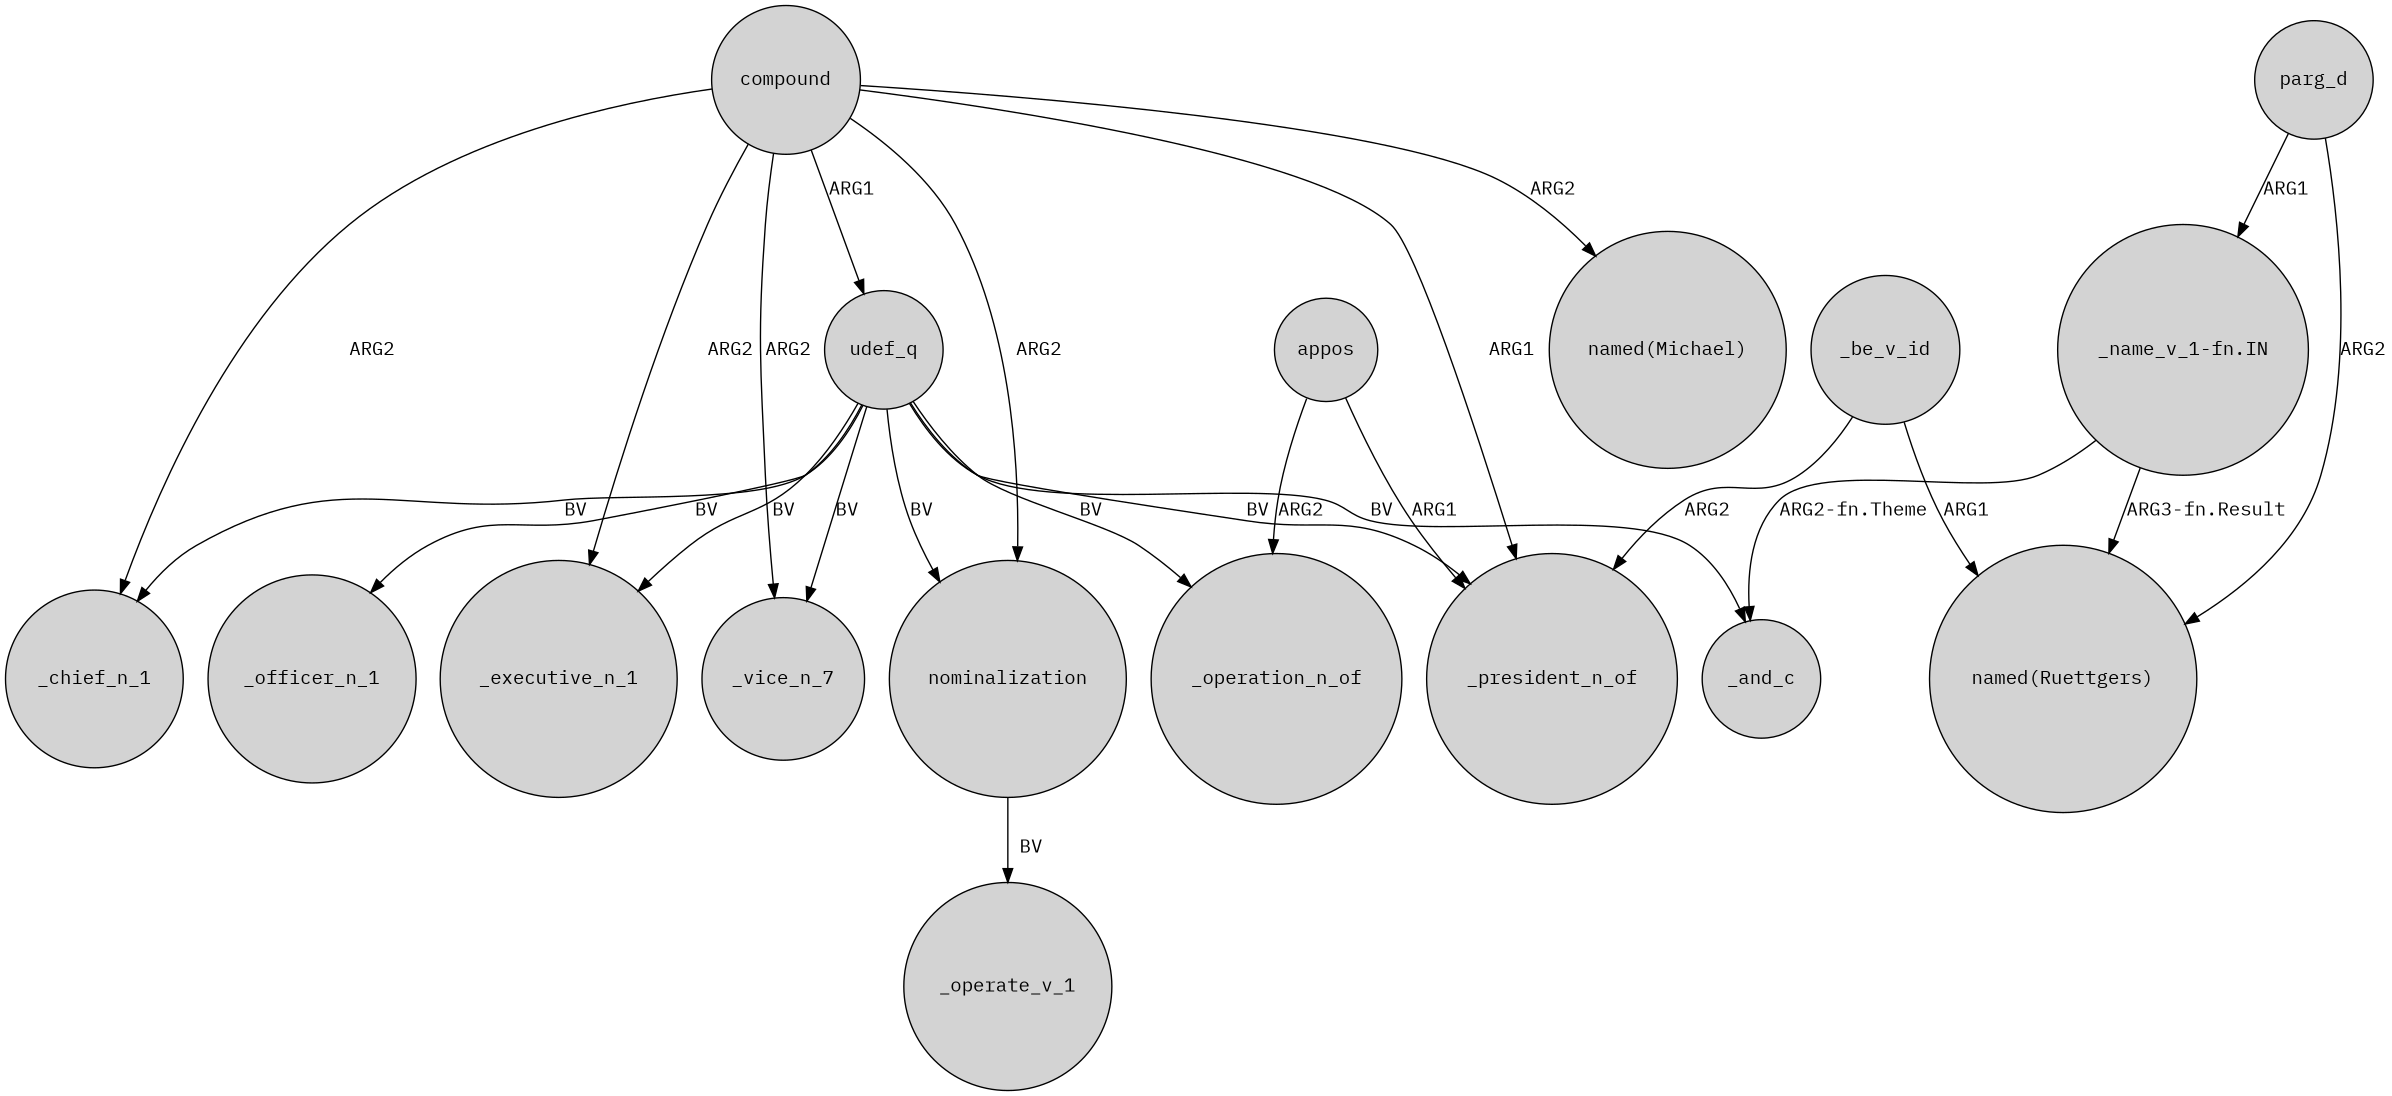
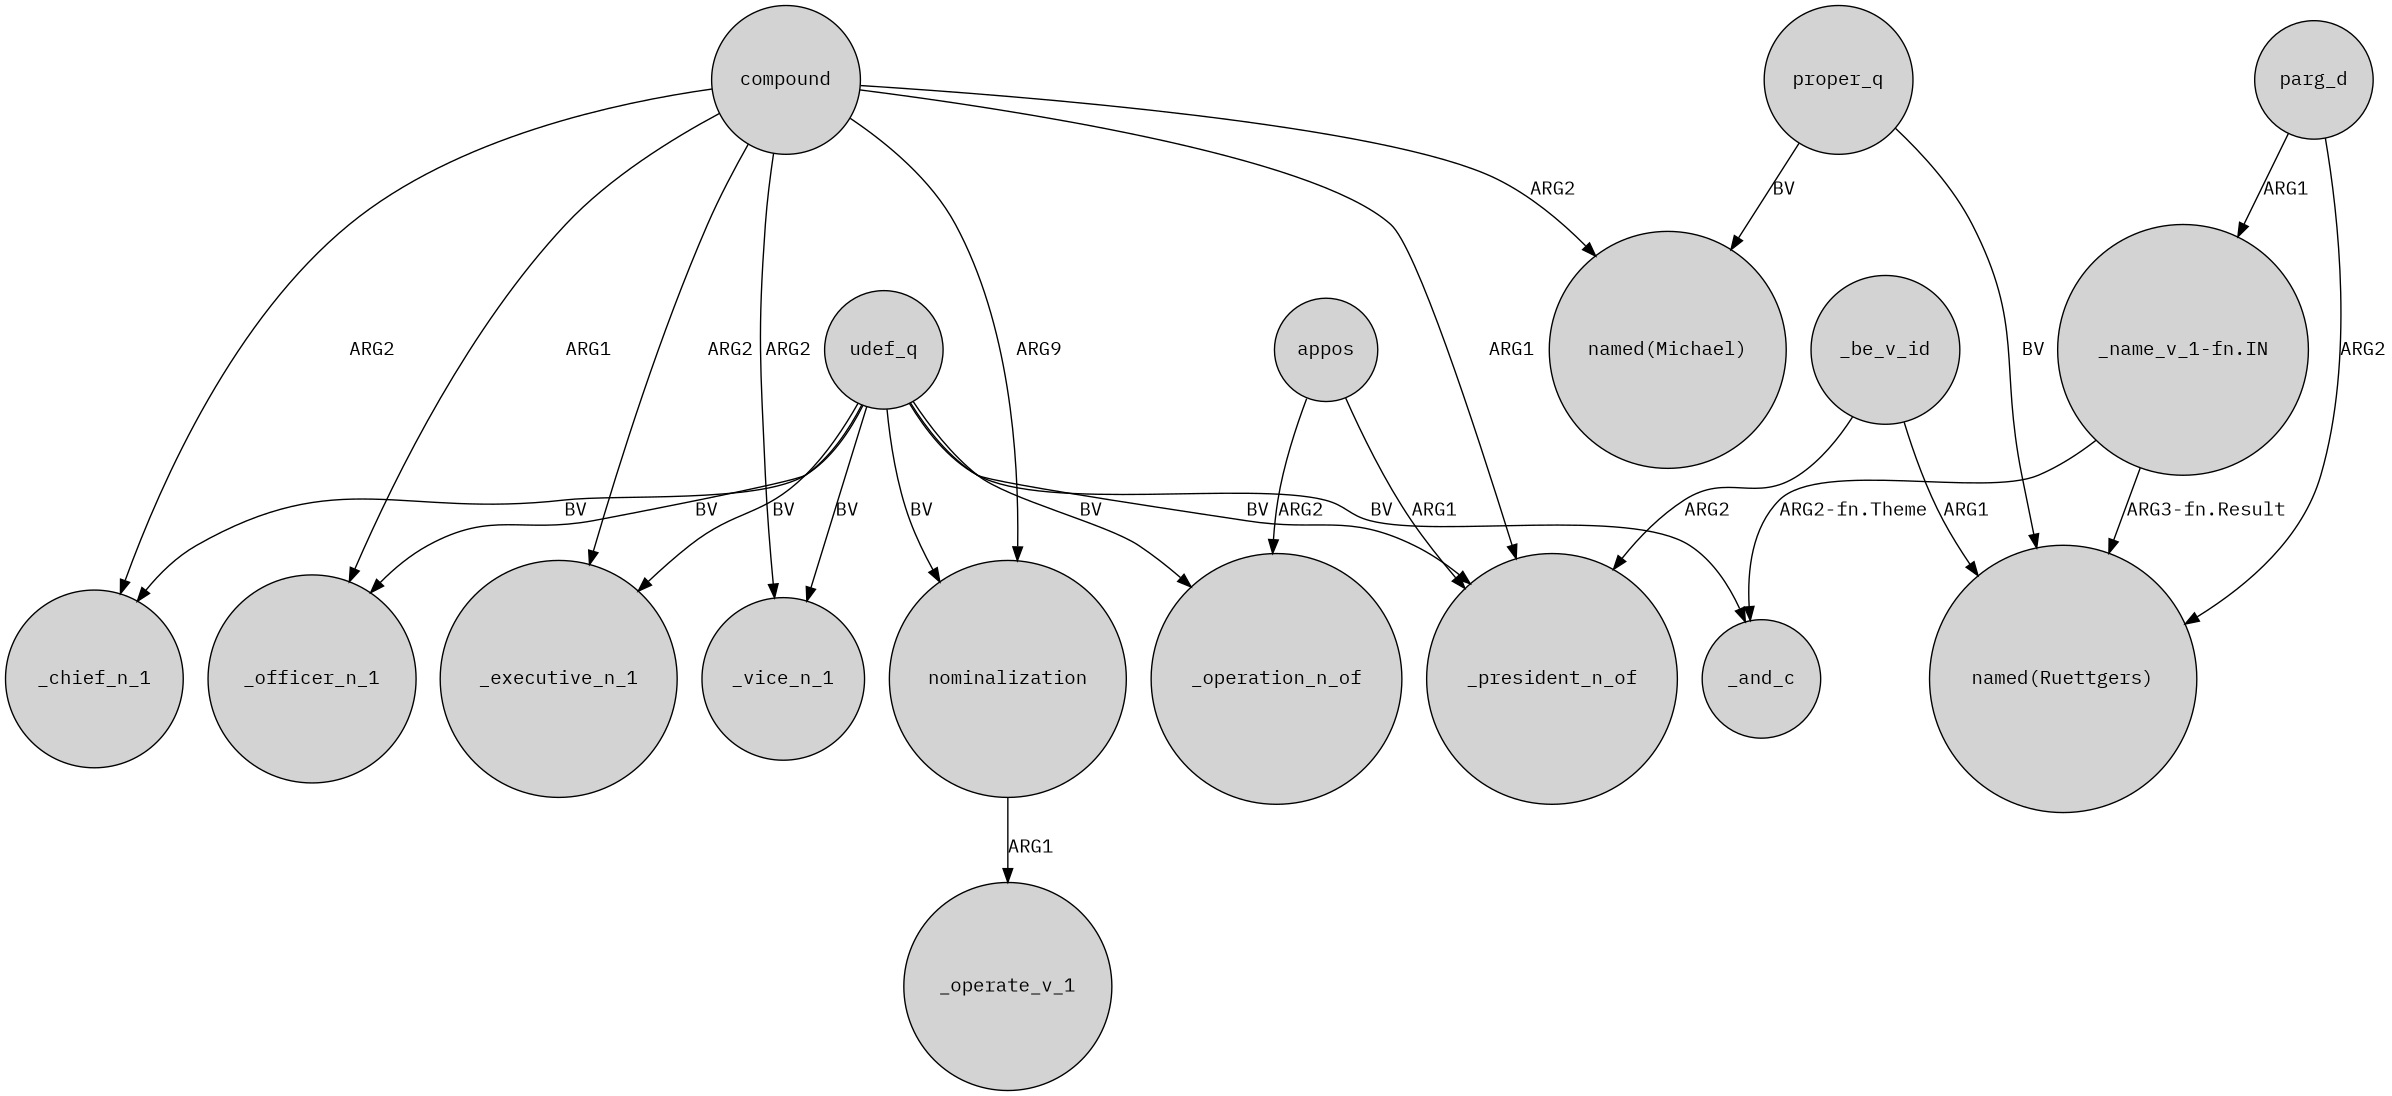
node "proper_q": added
edge "compound" -> "udef_q": now "compound" -> "_officer_n_1"
edge "compound" -> "nominalization": label "ARG2" -> "ARG9"
node "_vice_n_7": label "_vice_n_7" -> "_vice_n_1"
edge "nominalization" -> "_operate_v_1": label "BV" -> "ARG1"
